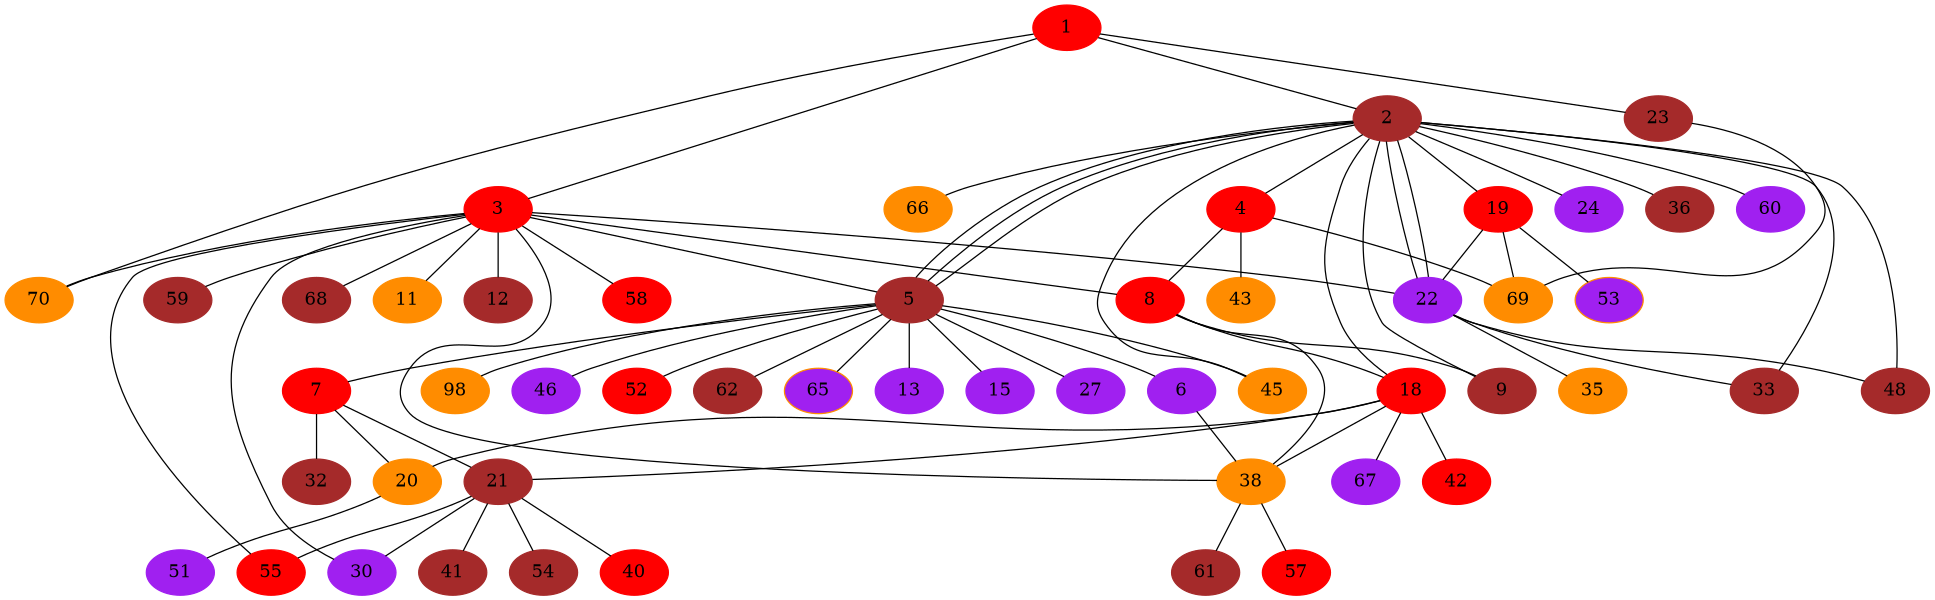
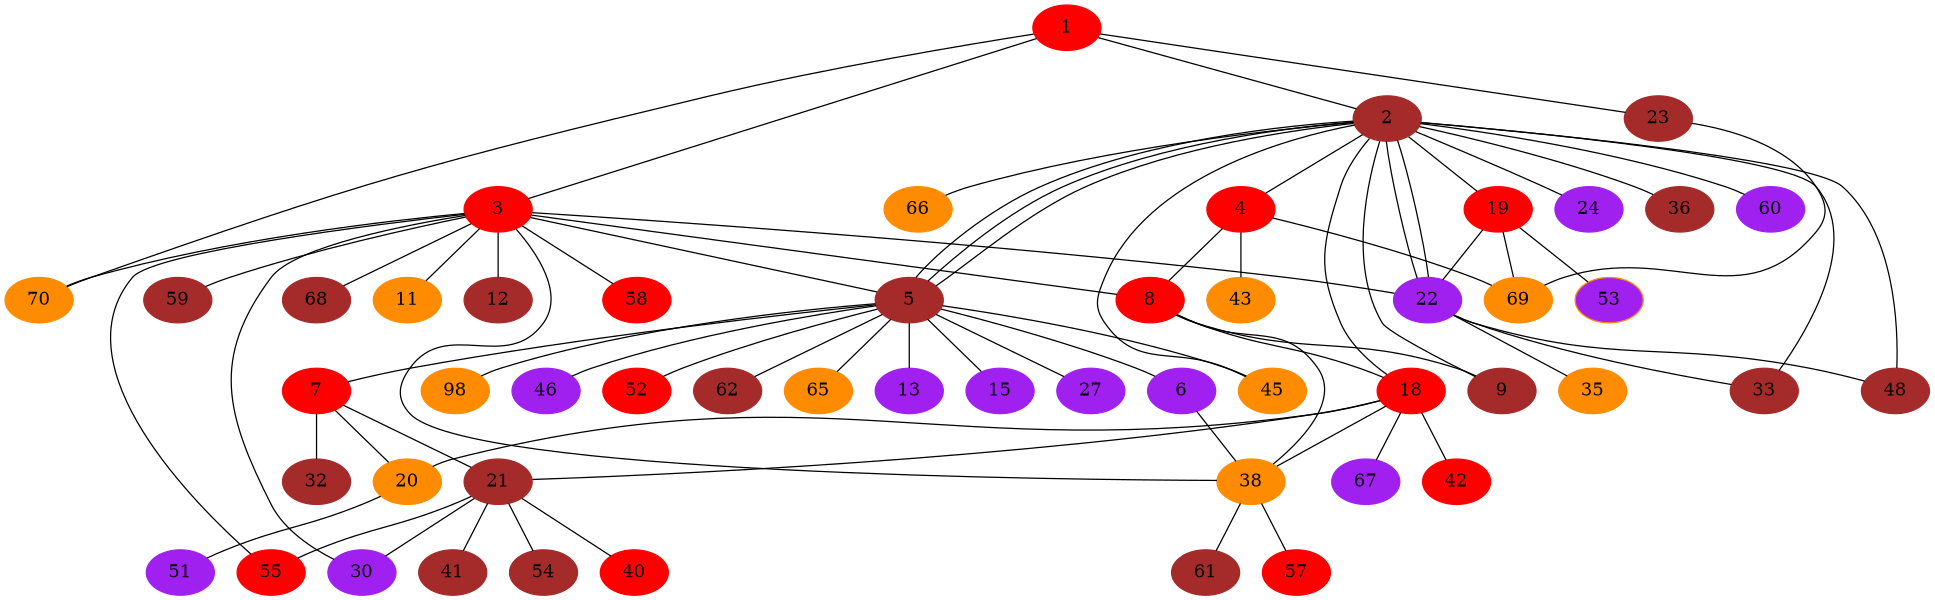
node "65": fillcolor purple -> darkorange
